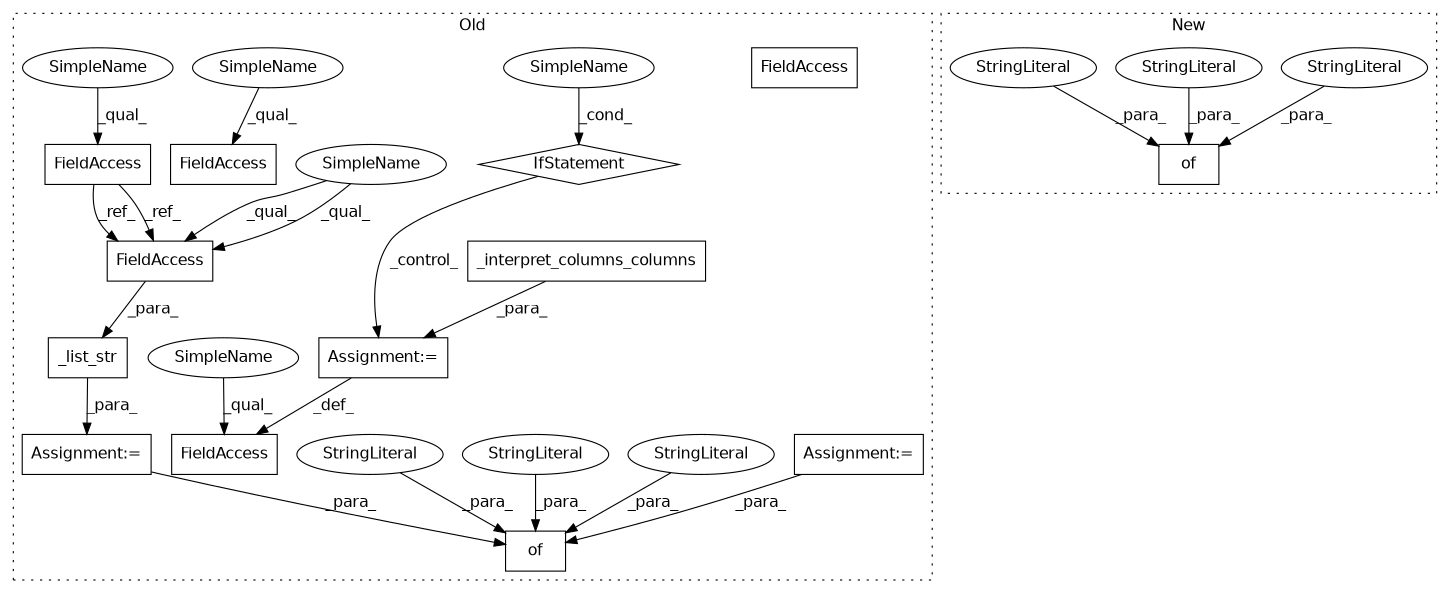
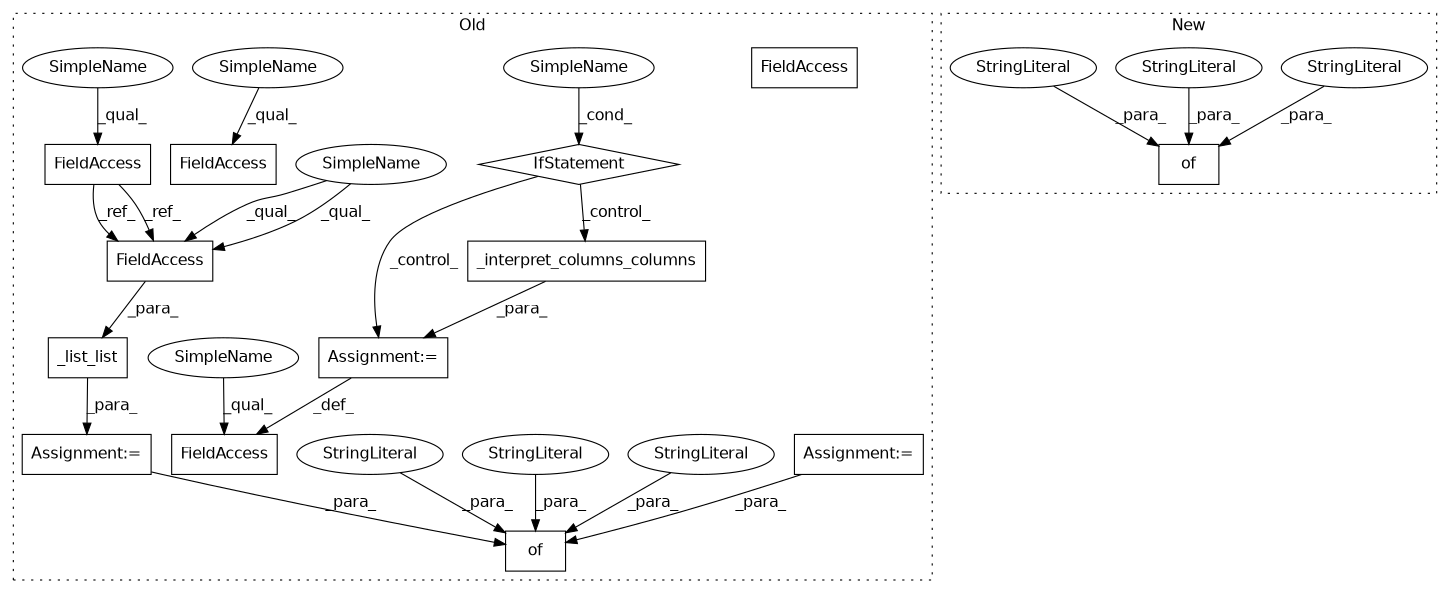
edge "IfStatement" -> "_interpret_columns_columns": added, label "_control_"
node "_list_str": label "_list_str" -> "_list_list"
